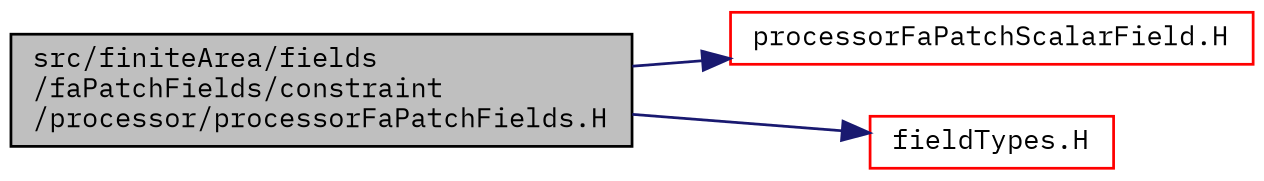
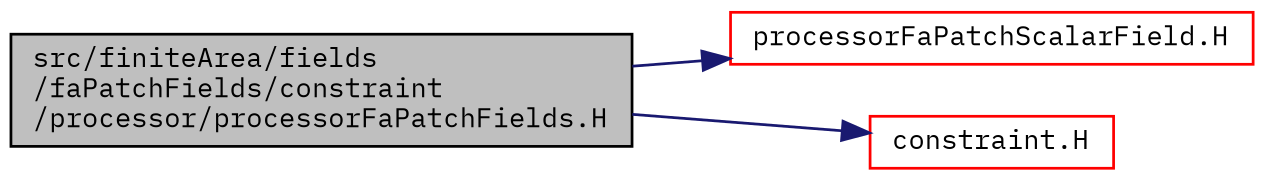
node "fieldTypes.H": label "fieldTypes.H" -> "constraint.H"
